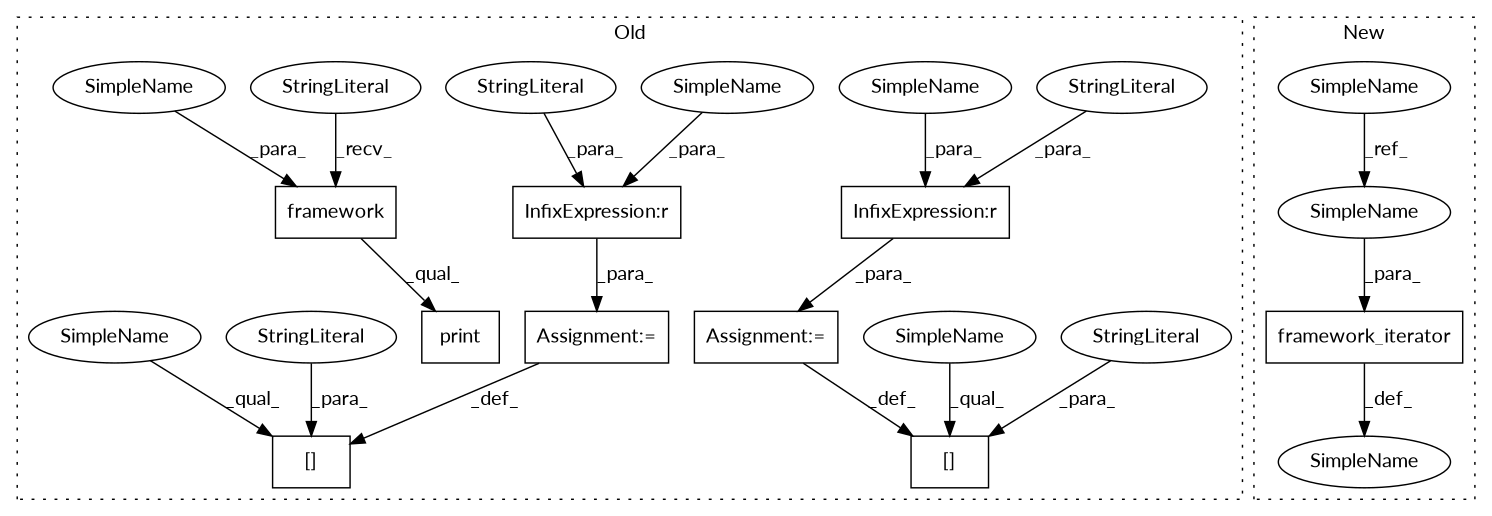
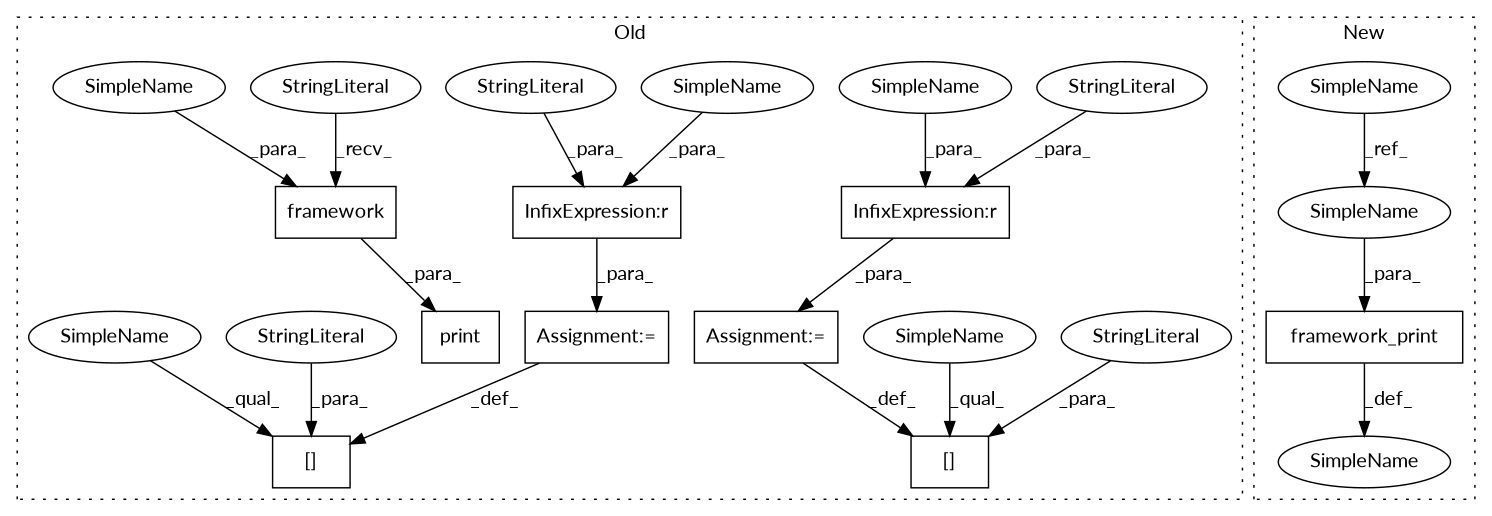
edge "framework" -> "print": label "_qual_" -> "_para_"
node "framework_iterator": label "framework_iterator" -> "framework_print"
